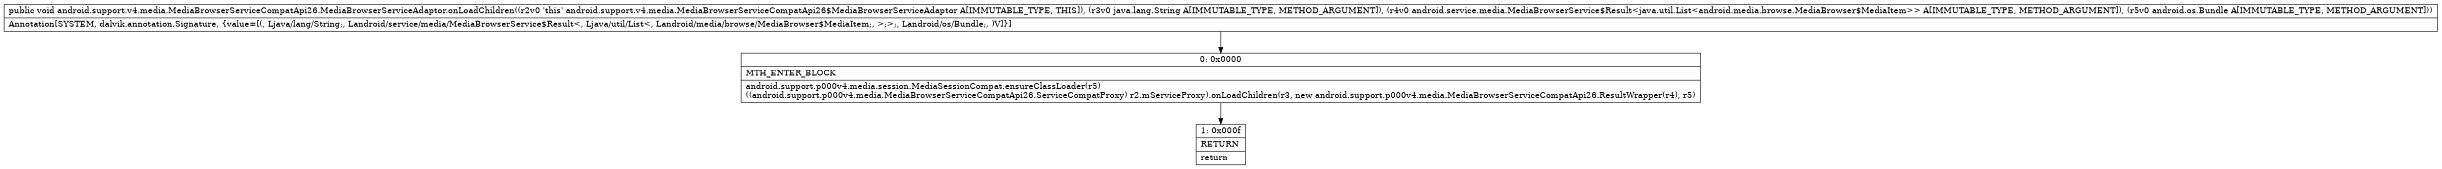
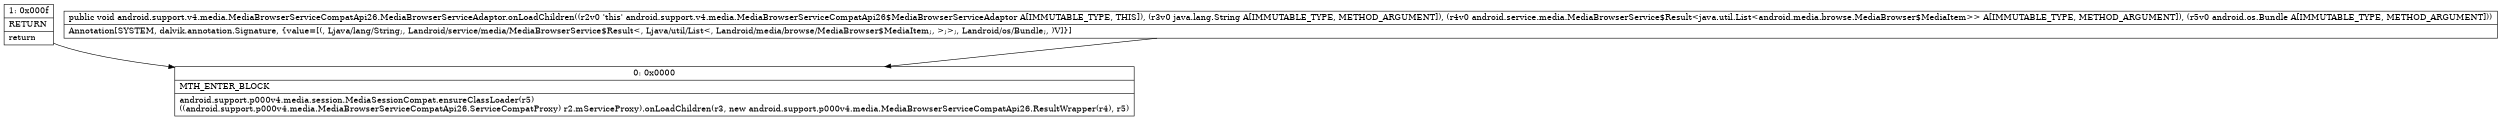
edge "0: 0x0000" -> "1: 0x000f": reversed
